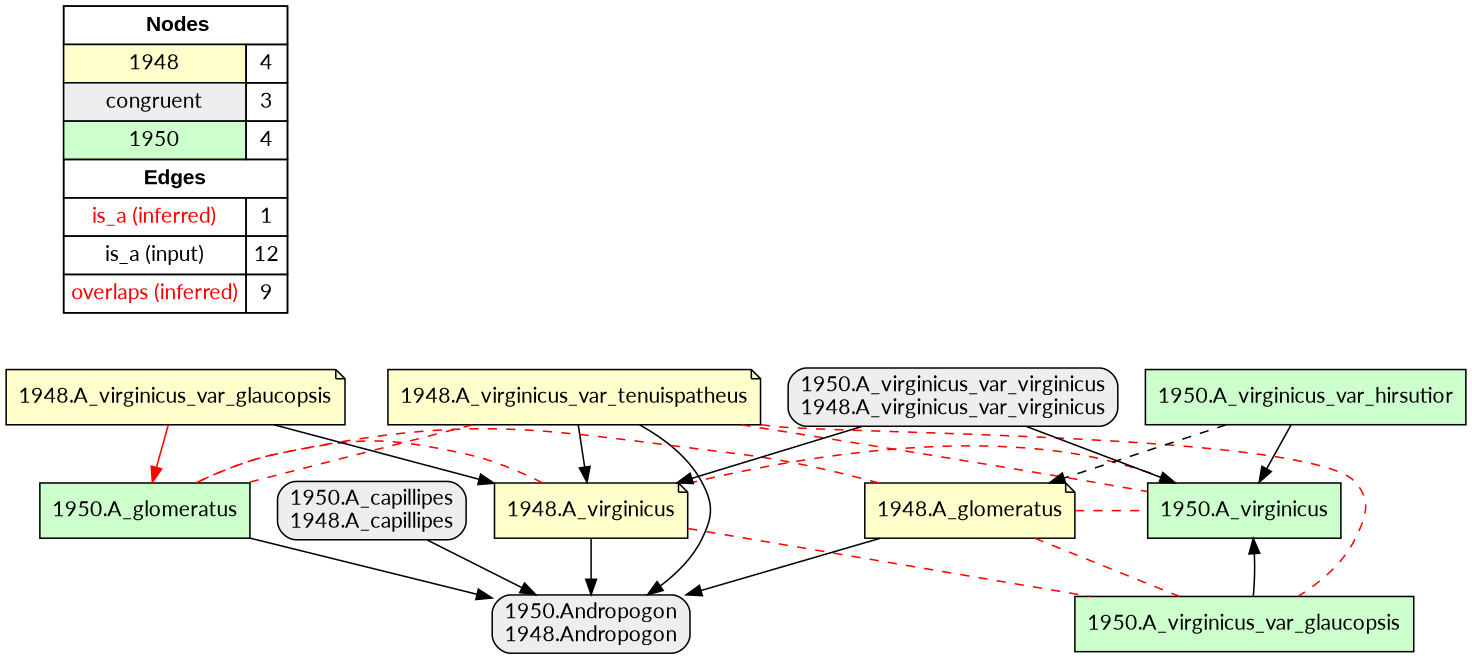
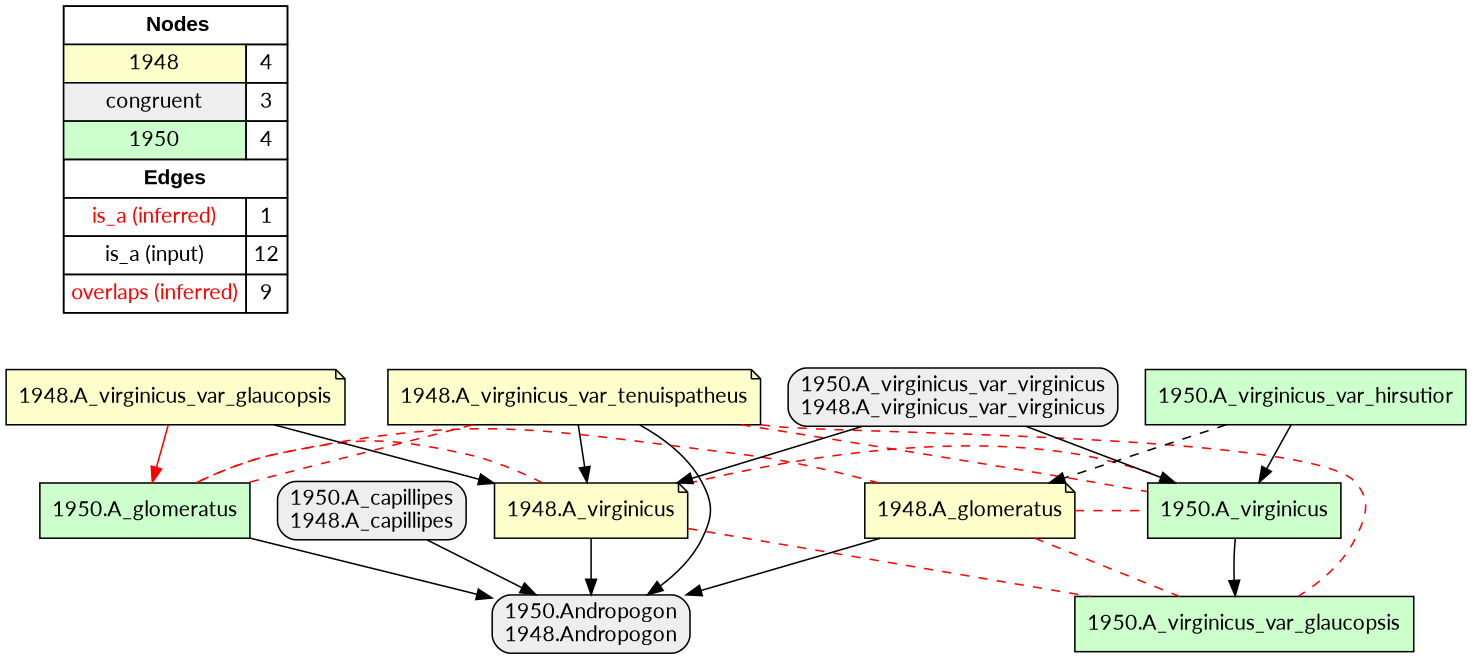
edge "1950.A_virginicus_var_glaucopsis" -> "1950.A_virginicus": reversed
